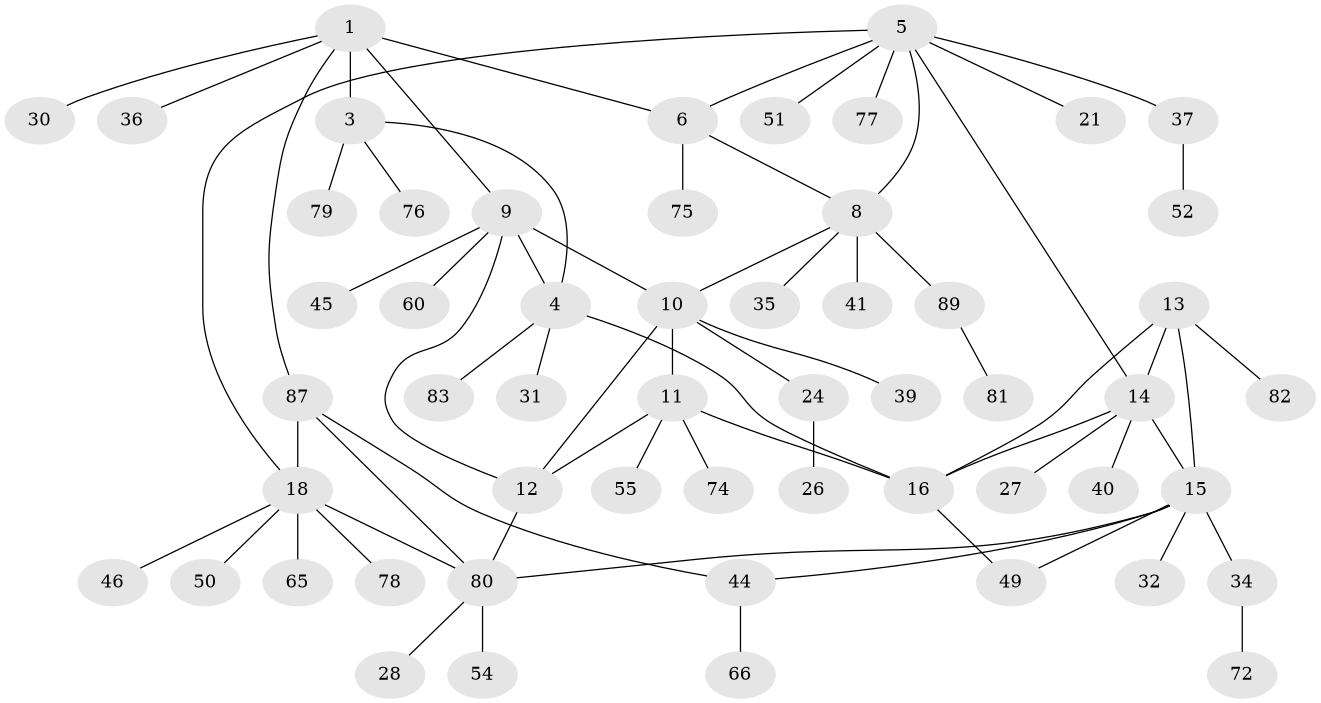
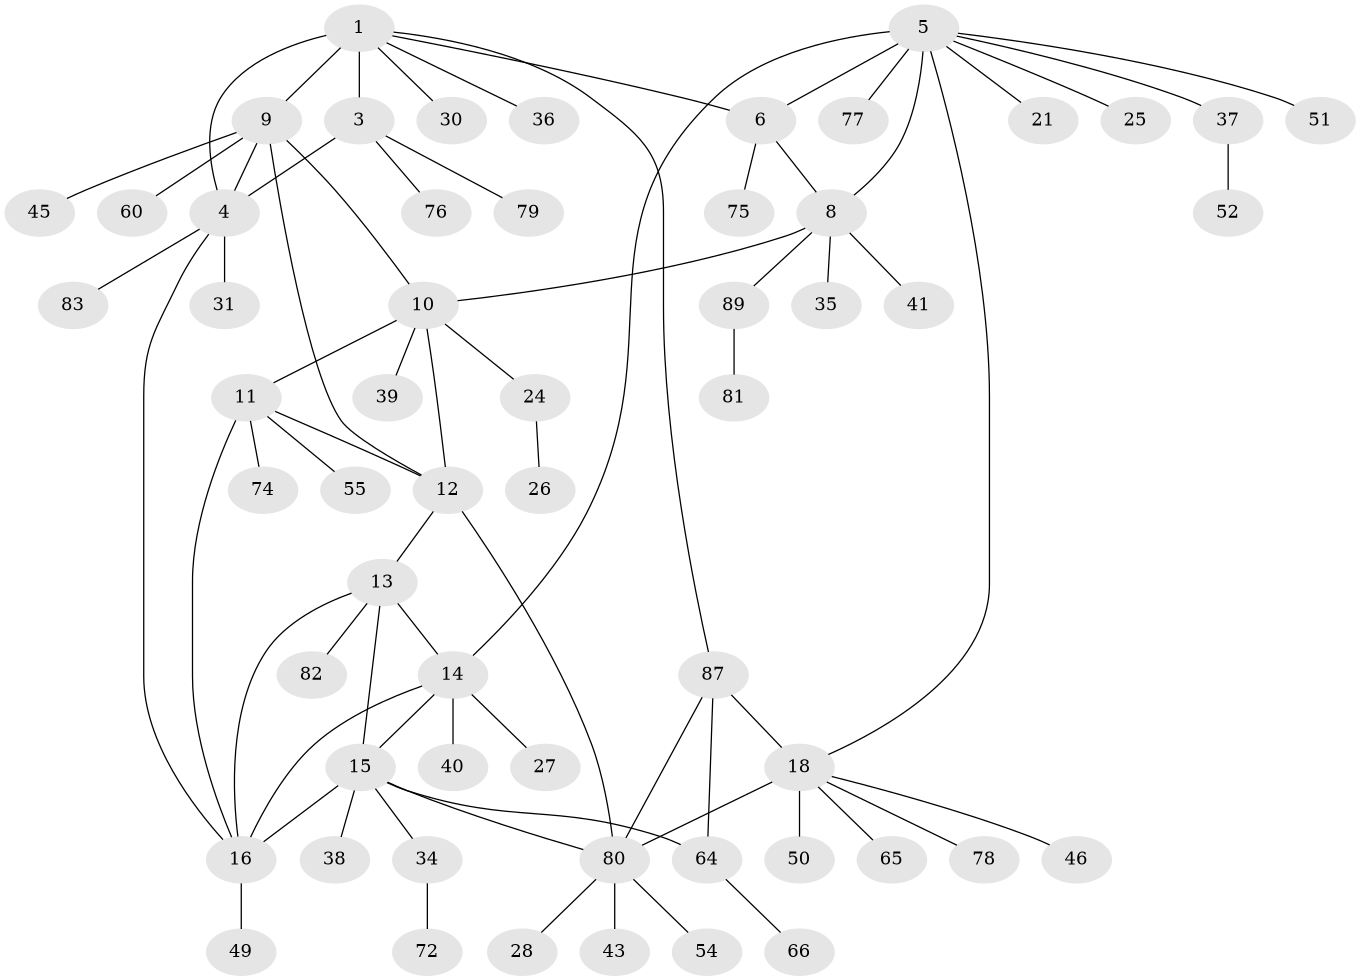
edge "1" -- "4": added
node "25": added
edge "12" -- "13": added
edge "15" -- "49": now "15" -- "16"
node "44": label "44" -> "64"
node "32": label "32" -> "38"
node "43": added
